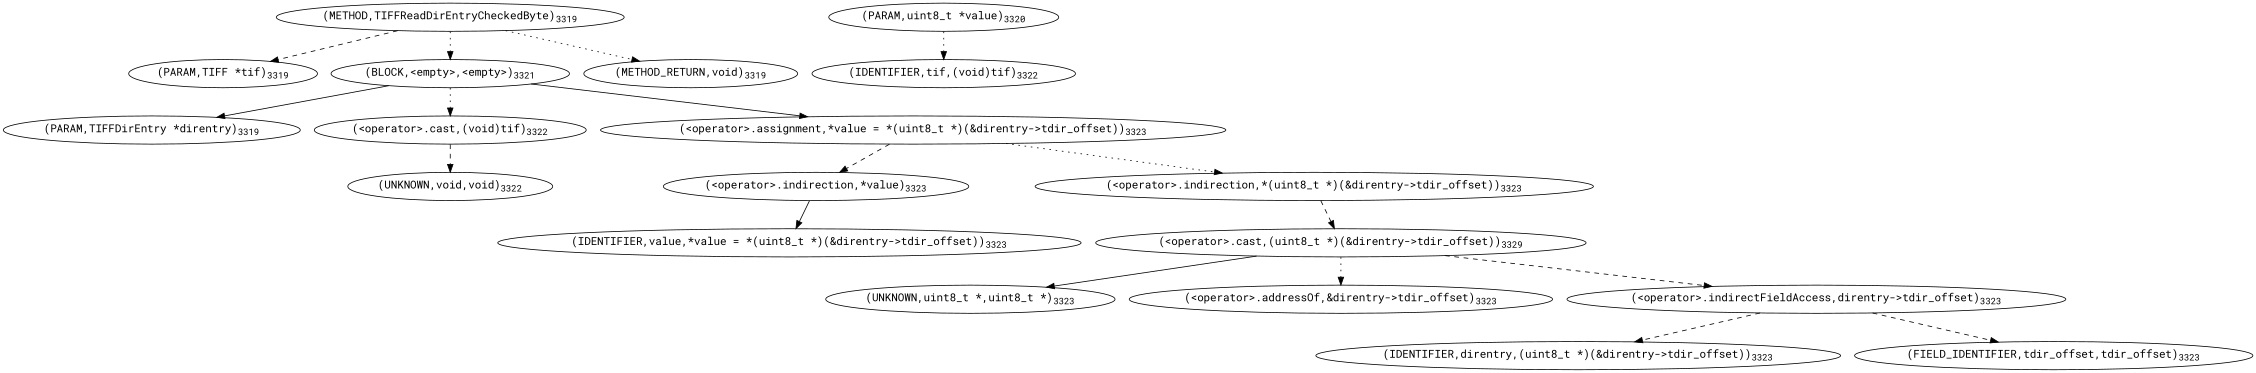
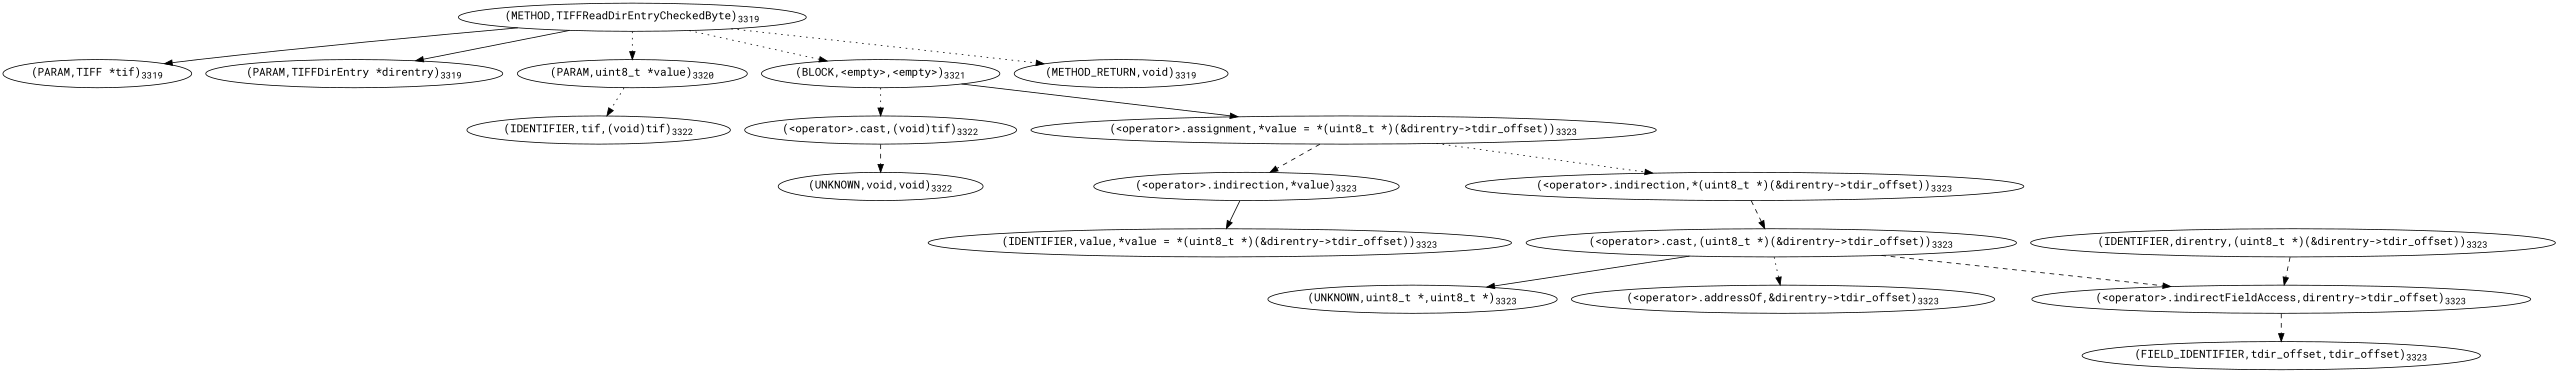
edge "(METHOD,TIFFReadDirEntryCheckedByte)" -> "(PARAM,uint8_t *value)": added
edge "(METHOD,TIFFReadDirEntryCheckedByte)" -> "(PARAM,TIFF *tif)": style dashed -> solid
edge "(BLOCK,<empty>,<empty>)" -> "(PARAM,TIFFDirEntry *direntry)": now "(METHOD,TIFFReadDirEntryCheckedByte)" -> "(PARAM,TIFFDirEntry *direntry)"
node "(<operator>.cast,(uint8_t *)(&direntry->tdir_offset))": text "3329" -> "3323"
edge "(<operator>.indirectFieldAccess,direntry->tdir_offset)" -> "(IDENTIFIER,direntry,(uint8_t *)(&direntry->tdir_offset))": reversed
